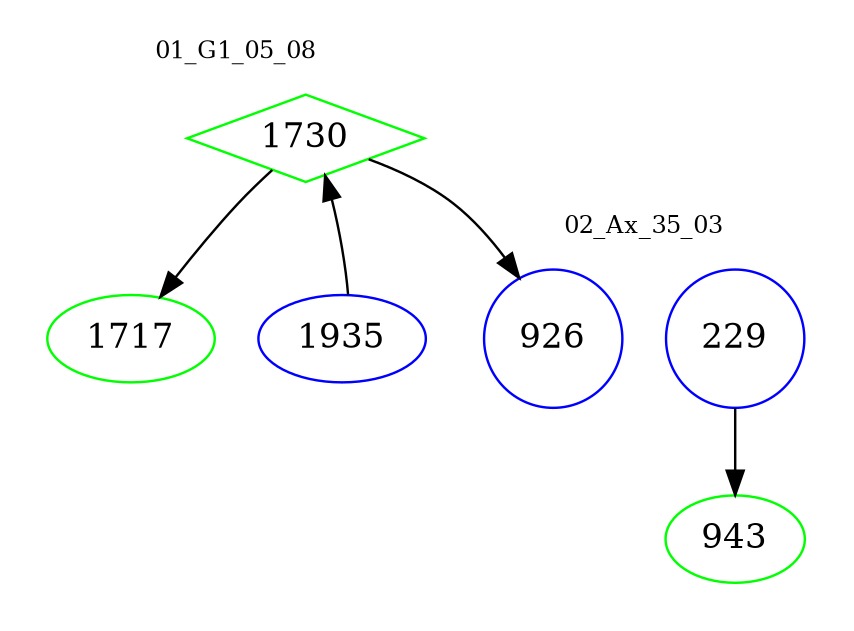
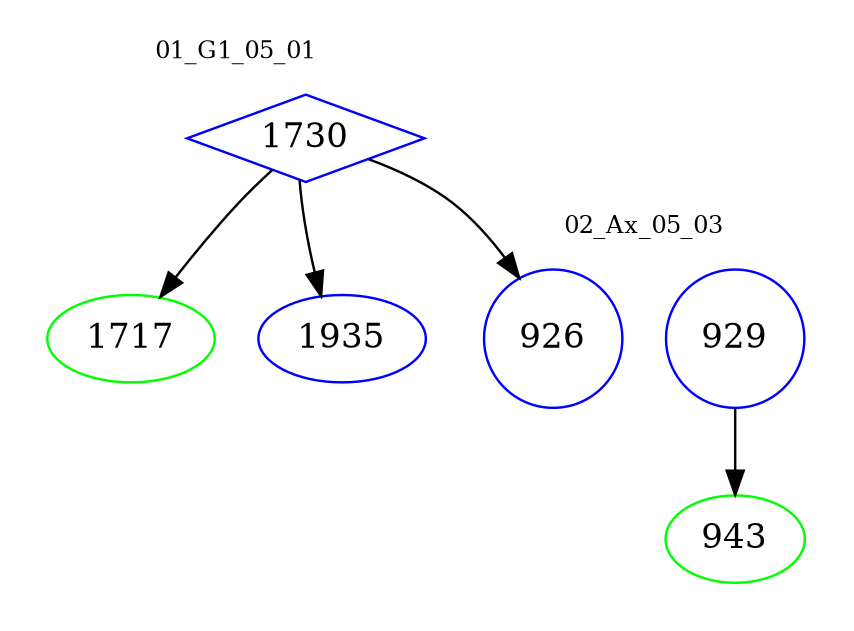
cluster "01_G1_05_08": label "01_G1_05_08" -> "01_G1_05_01"
node "1730": color green -> blue
cluster "02_Ax_35_03": label "02_Ax_35_03" -> "02_Ax_05_03"
edge "1935" -> "1730": reversed
node "229": label "229" -> "929"
